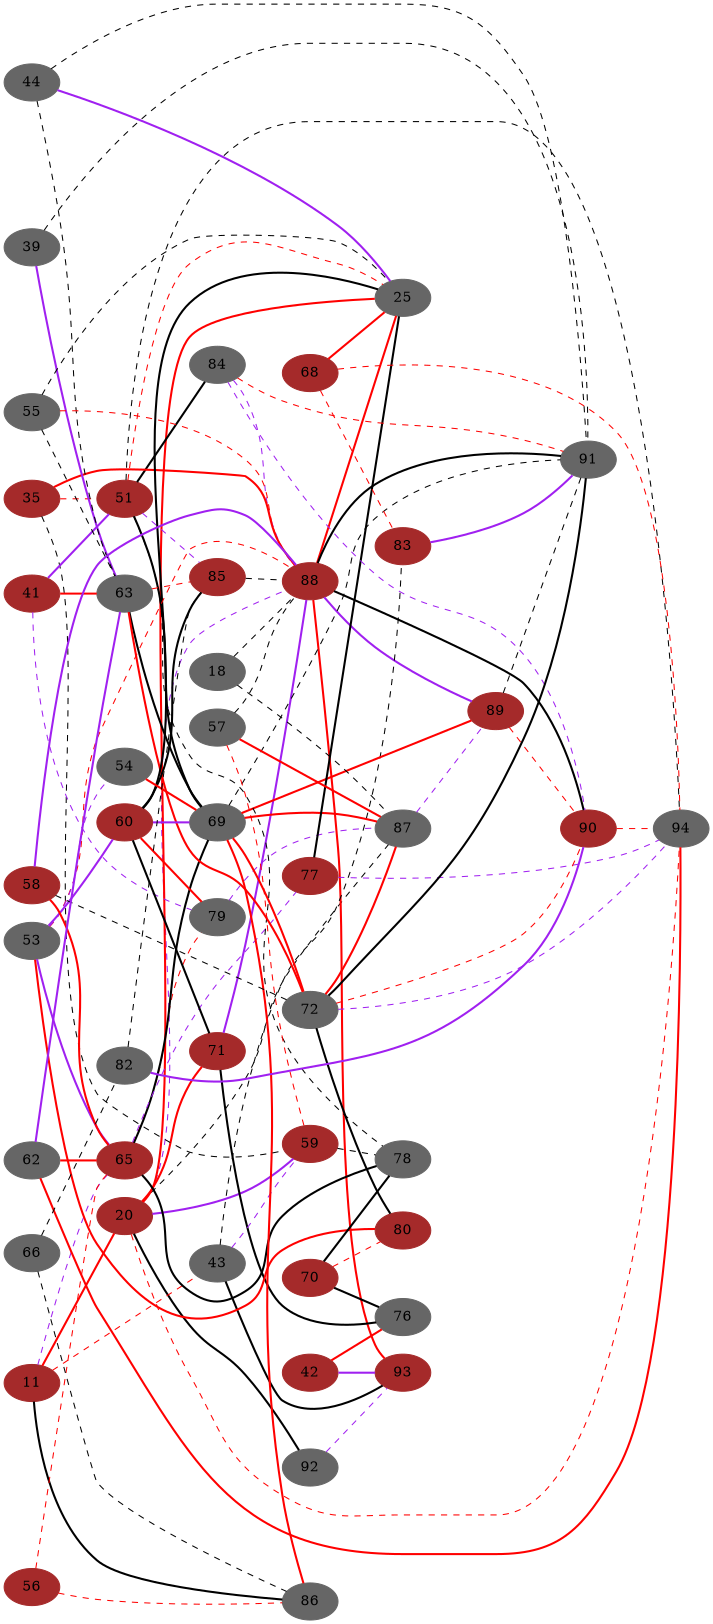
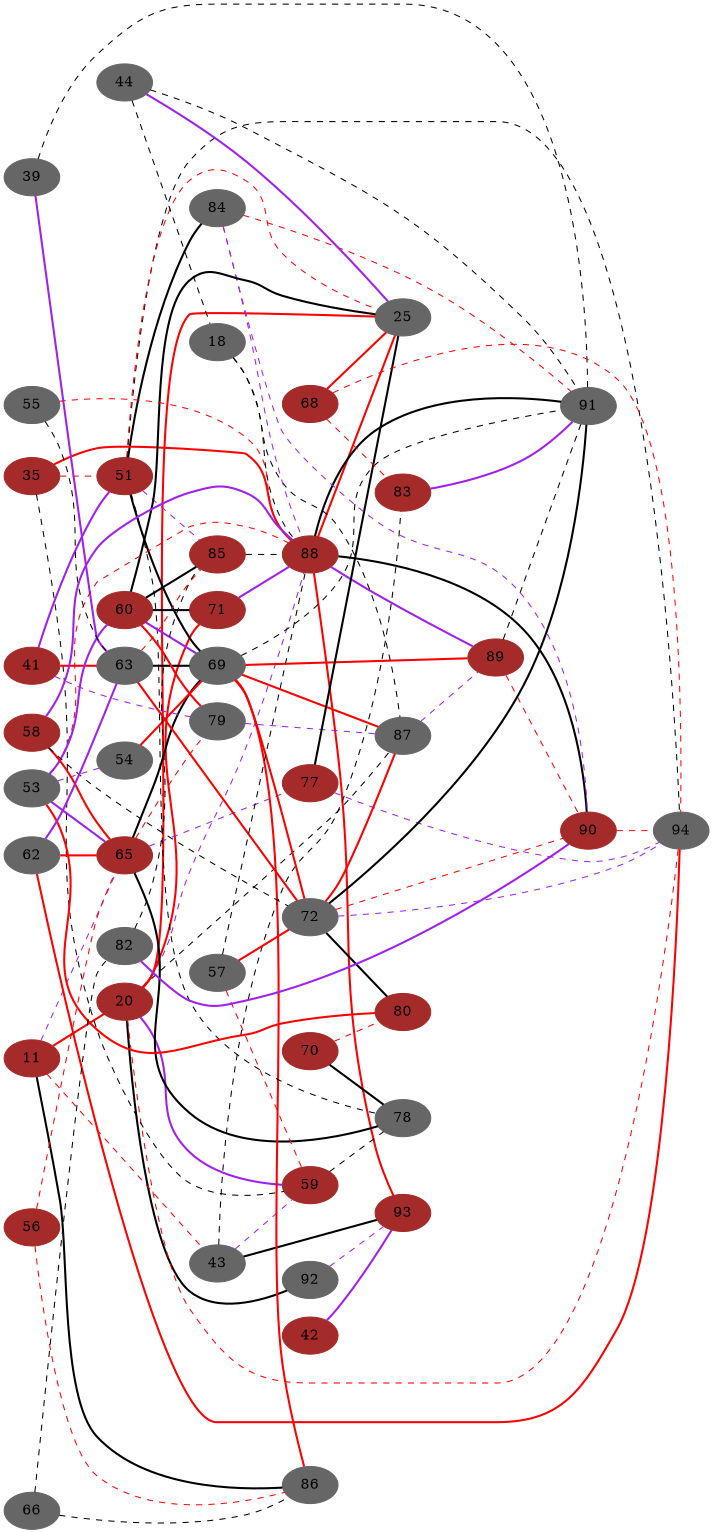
edge "25" -- "55": removed
edge "44" -- "63": now "44" -- "18"
edge "57" -- "87": now "57" -- "72"
node "76": removed
